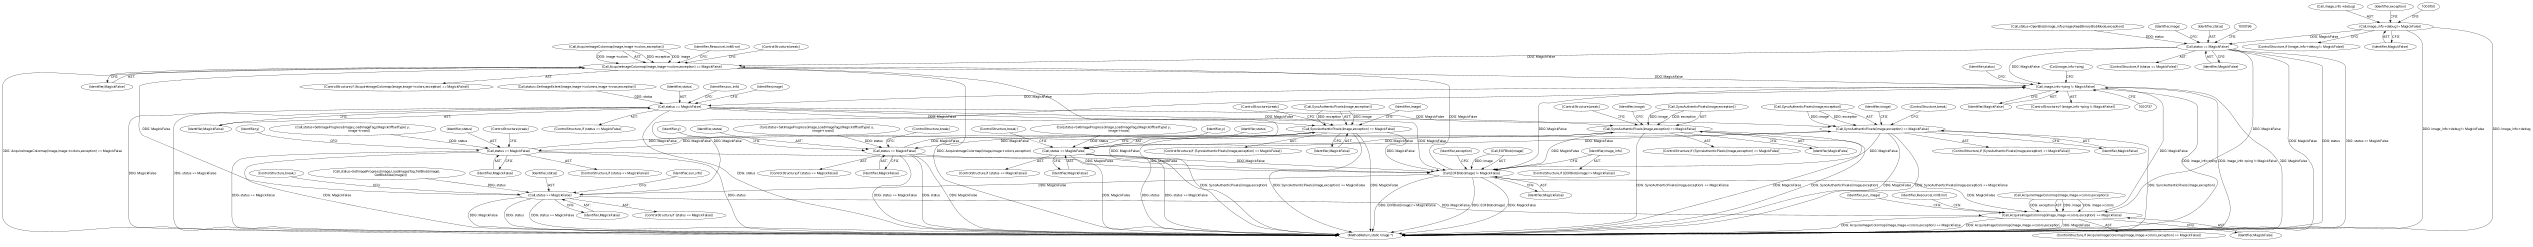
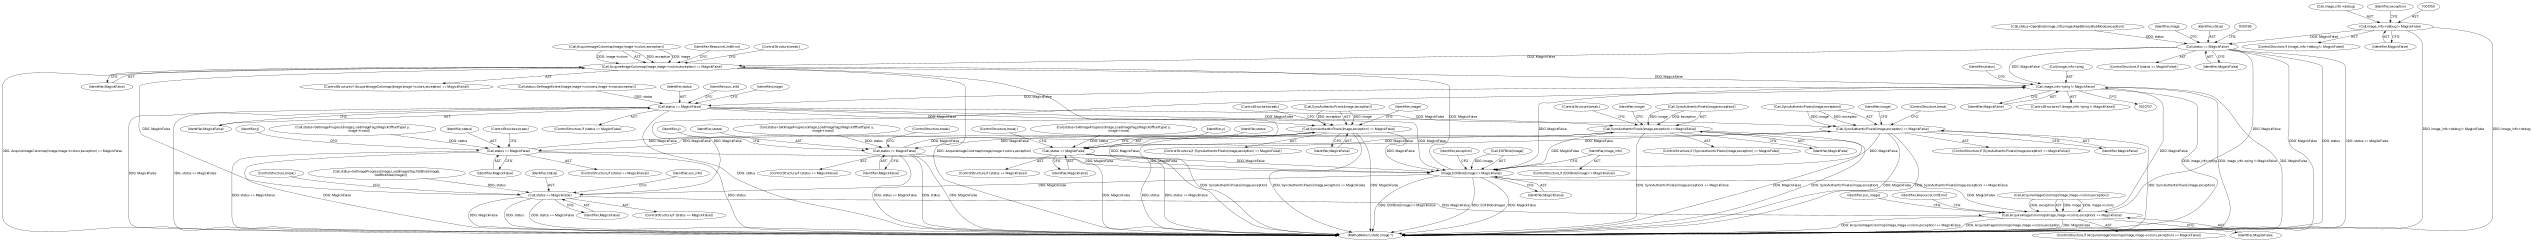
edge "1000150" -> "(Call,image_info->debug != MagickFalse)": label "CFG: " -> "AST: "
edge "(Call,image_info->debug != MagickFalse)" -> "(ControlStructure,if (image_info->debug != MagickFalse))": label "CFG: " -> "AST: "
edge "(Call,image_info->ping)" -> "(Call,image_info->ping != MagickFalse)": label "CFG: " -> "AST: "
edge "1000737" -> "(Call,image_info->ping != MagickFalse)": reversed
node "(Call,EOFBlob(image) != MagickFalse)": label "(Call,EOFBlob(image) != MagickFalse)" -> "(Image,EOFBlob(image) != MagickFalse)"
